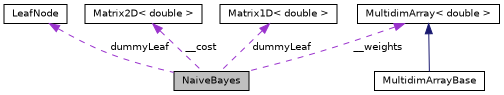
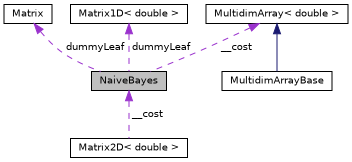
node "LeafNode": label "LeafNode" -> "Matrix"
edge "NaiveBayes" -> "MultidimArray< double >": label " __weights" -> " __cost"
edge "NaiveBayes" -> "Matrix2D< double >": reversed
